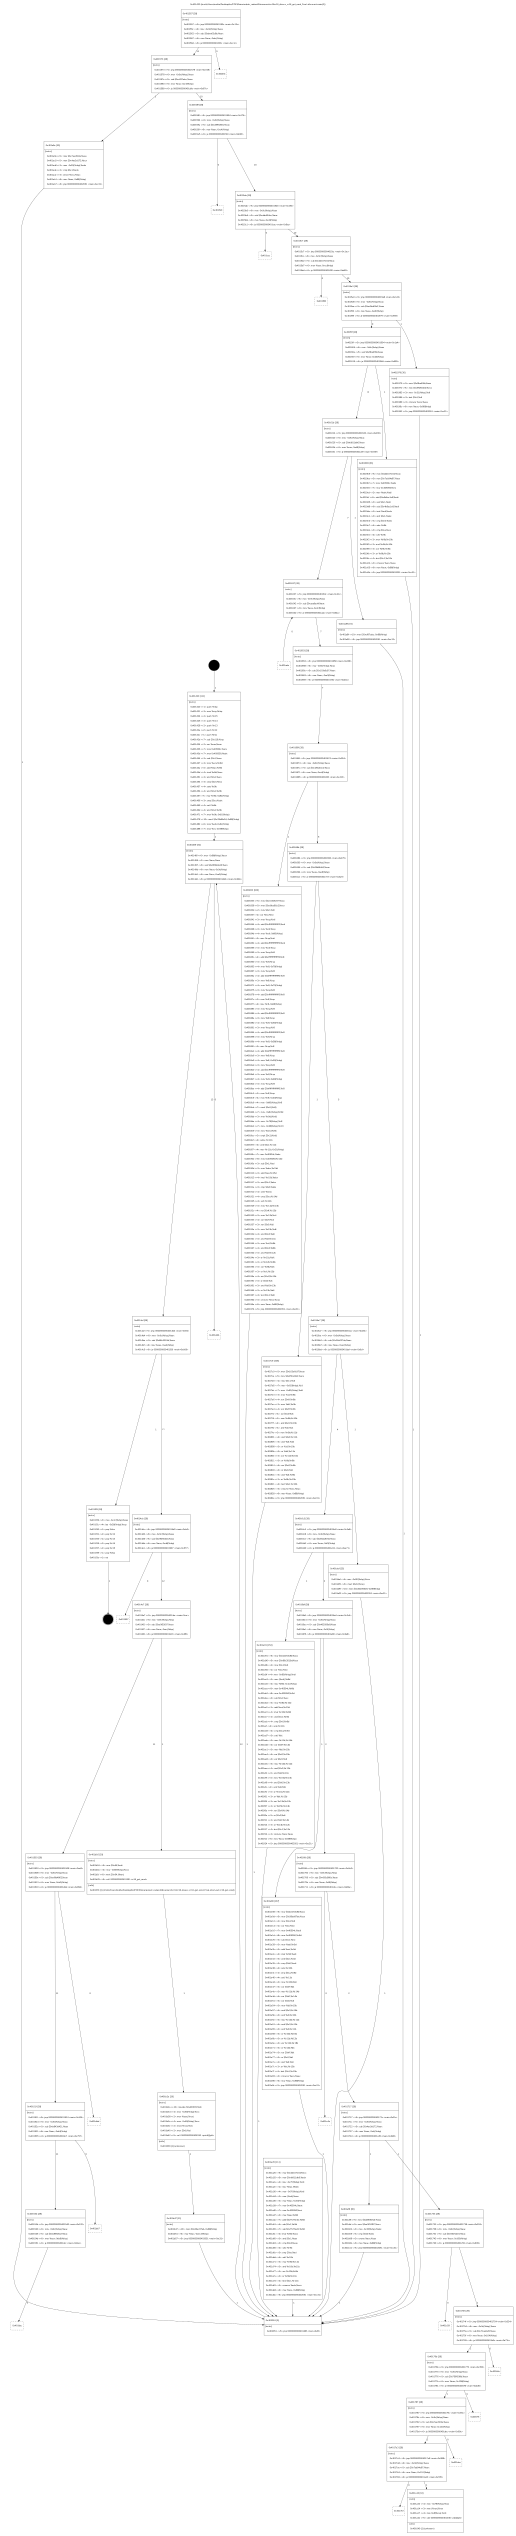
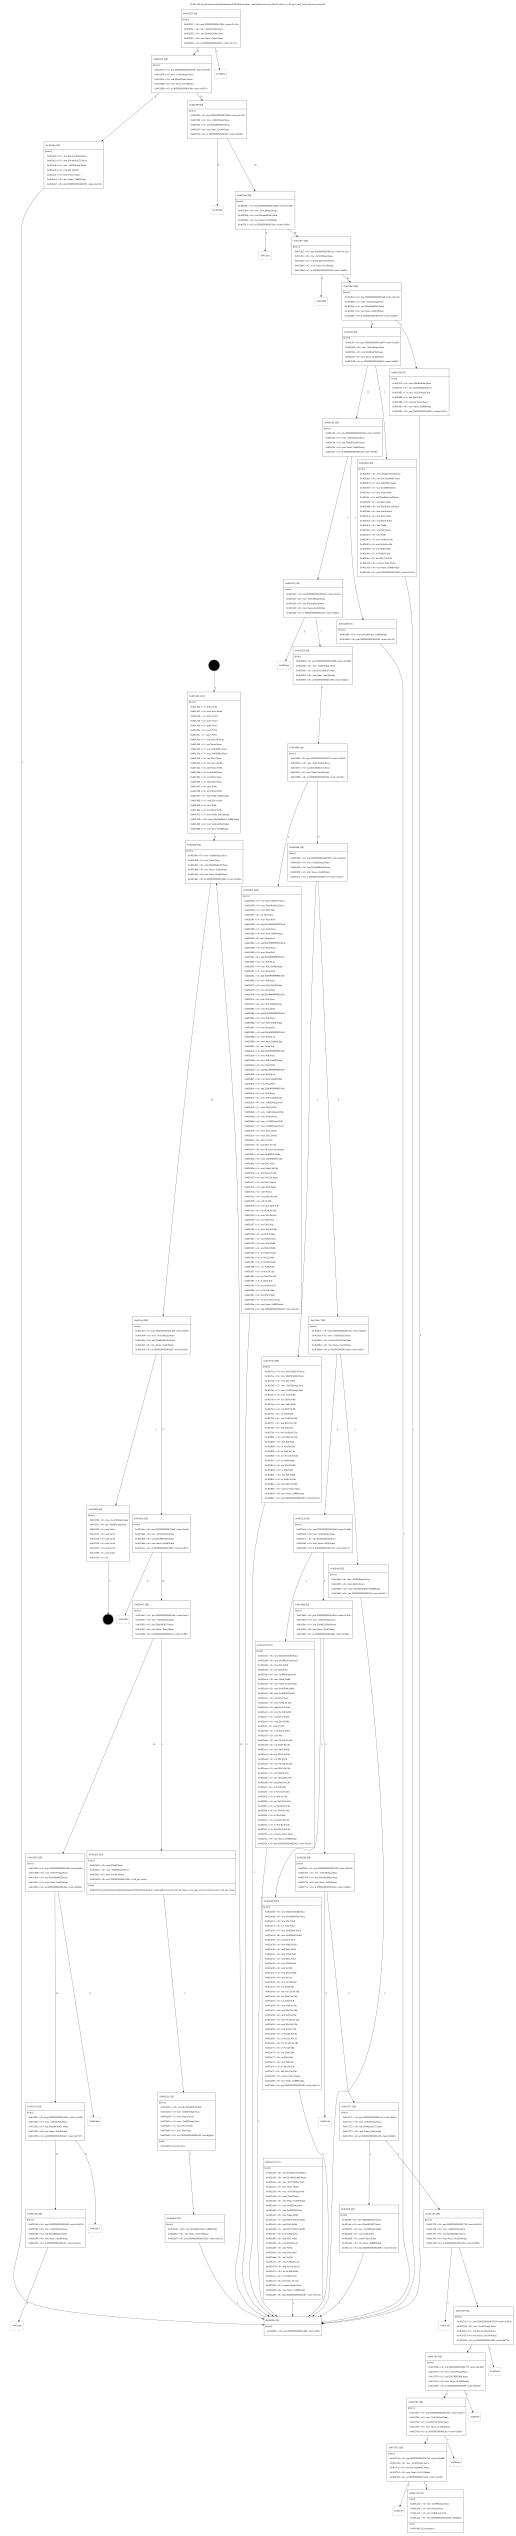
edge "0x401ada" -> "0x401637 [28]": reversed
node "0x401ddb": removed
